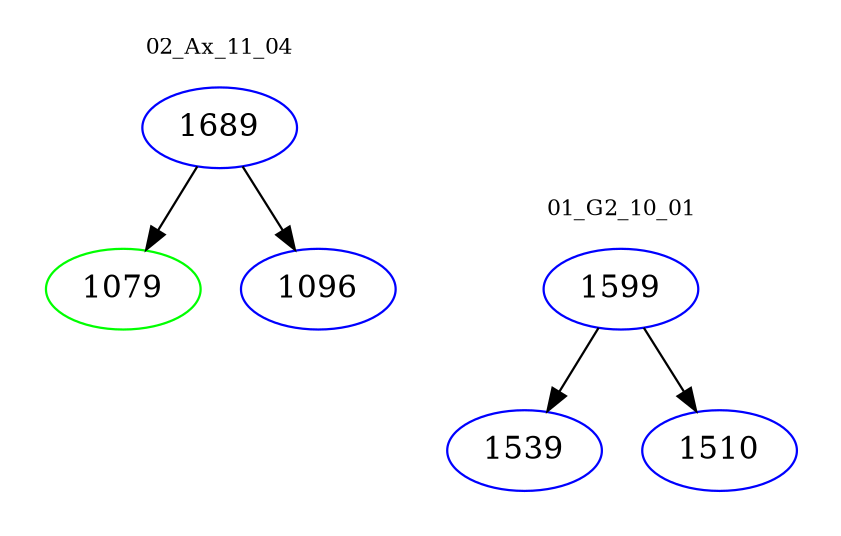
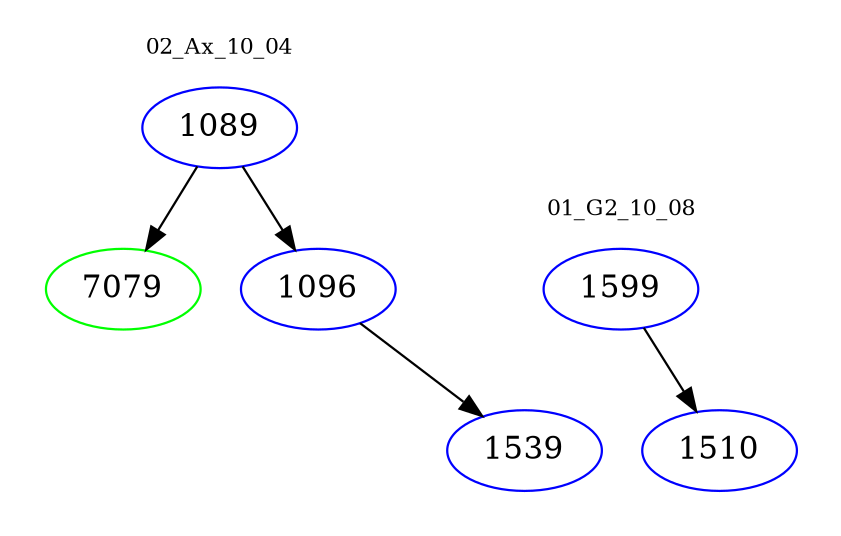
cluster "02_Ax_11_04": label "02_Ax_11_04" -> "02_Ax_10_04"
node "1689": label "1689" -> "1089"
cluster "01_G2_10_01": label "01_G2_10_01" -> "01_G2_10_08"
node "1079": label "1079" -> "7079"
edge "1599" -> "1539": now "1096" -> "1539"
